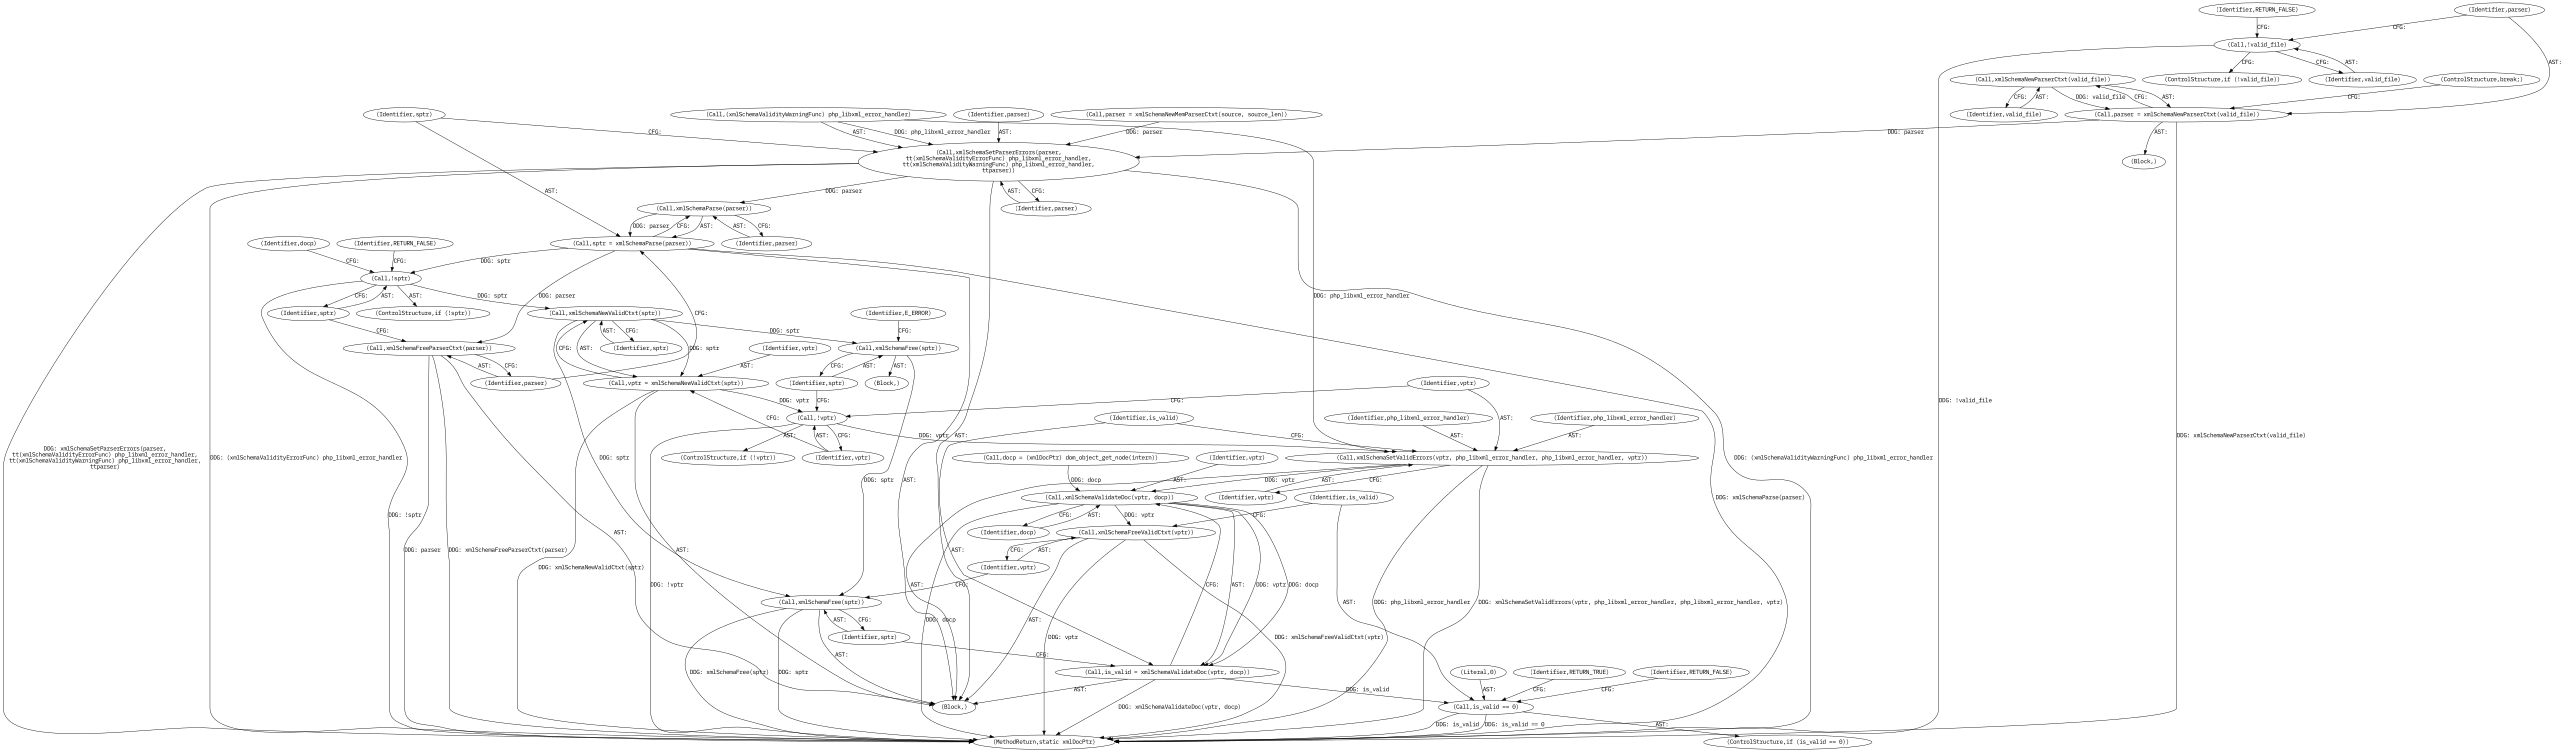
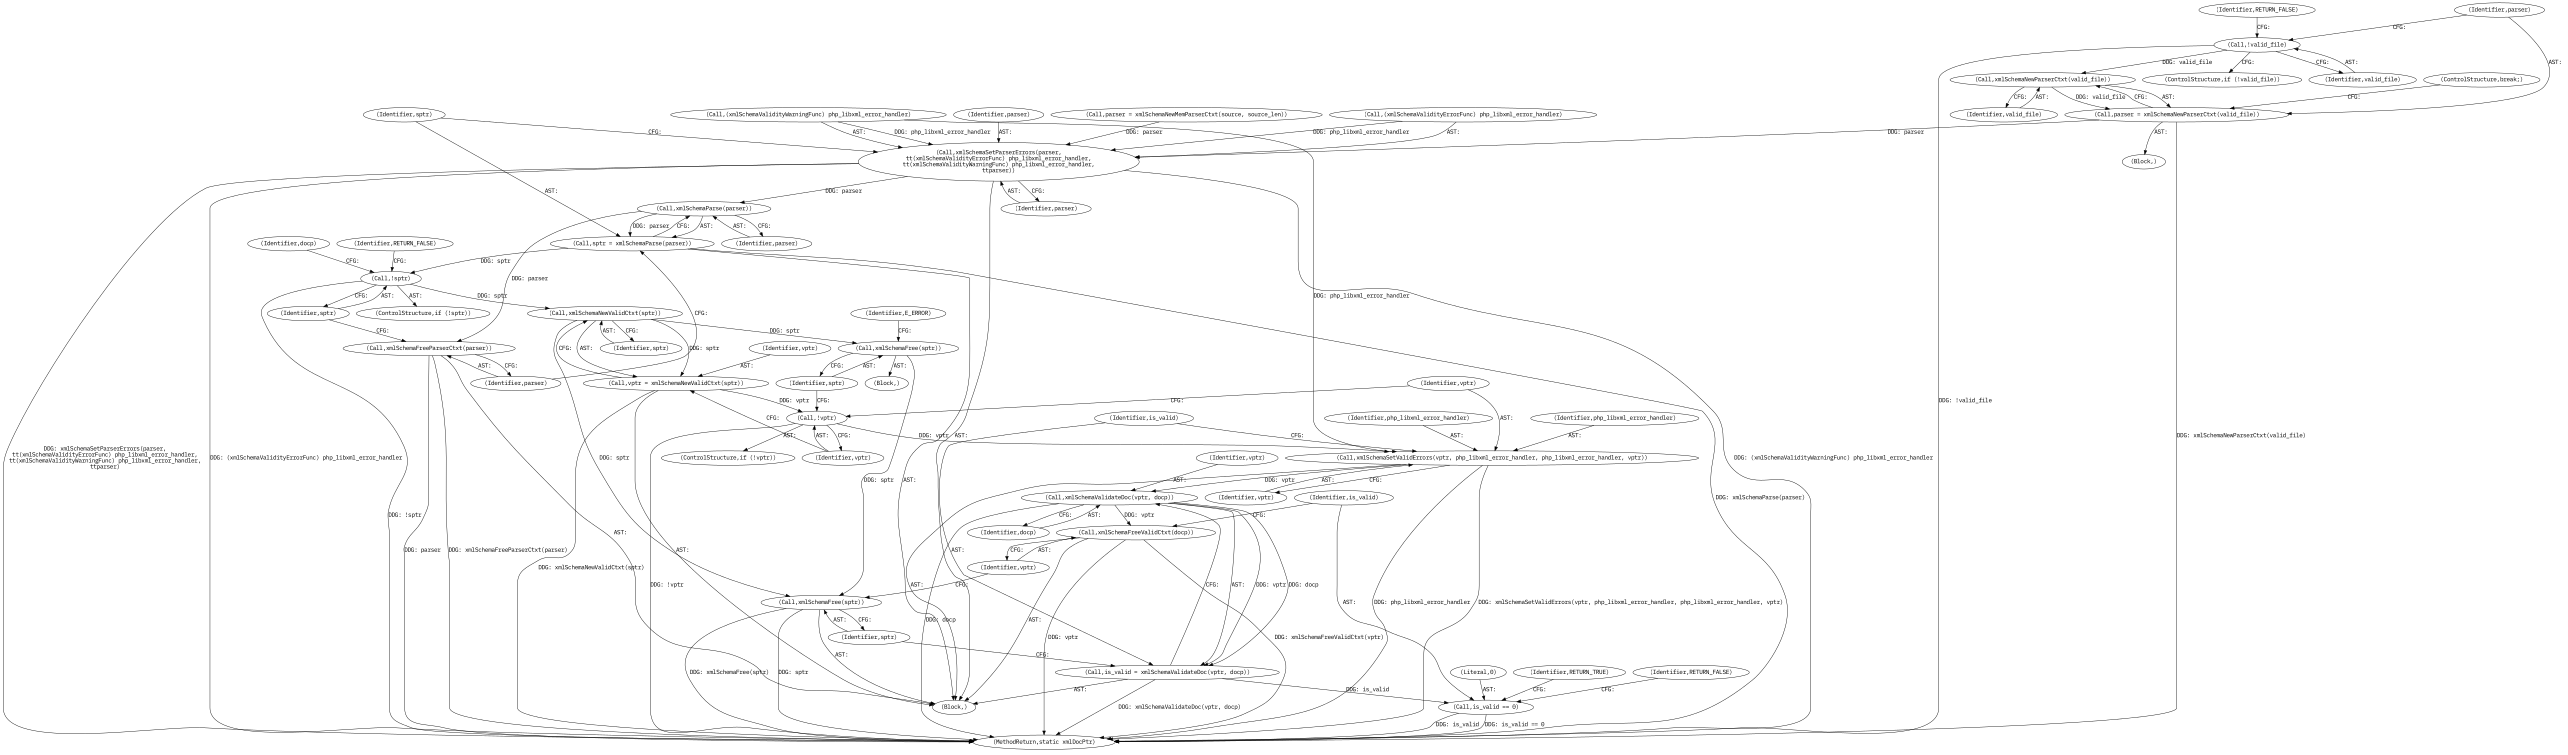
edge "(Call,!valid_file)" -> "(Call,xmlSchemaNewParserCtxt(valid_file))": added, label "DDG: valid_file"
node "(Call,(xmlSchemaValidityErrorFunc) php_libxml_error_handler)": added
edge "(Call,sptr = xmlSchemaParse(parser))" -> "(Call,xmlSchemaFreeParserCtxt(parser))": now "(Call,xmlSchemaParse(parser))" -> "(Call,xmlSchemaFreeParserCtxt(parser))"
node "(Call,docp = (xmlDocPtr) dom_object_get_node(intern))": removed
node "(Call,xmlSchemaFreeValidCtxt(vptr))": label "(Call,xmlSchemaFreeValidCtxt(vptr))" -> "(Call,xmlSchemaFreeValidCtxt(docp))"
node "(ControlStructure,if (is_valid == 0))": removed
